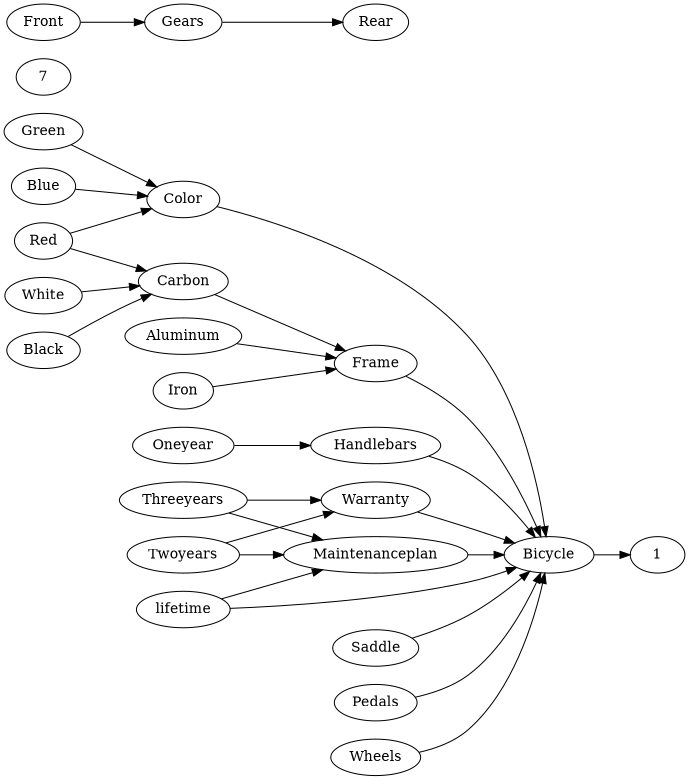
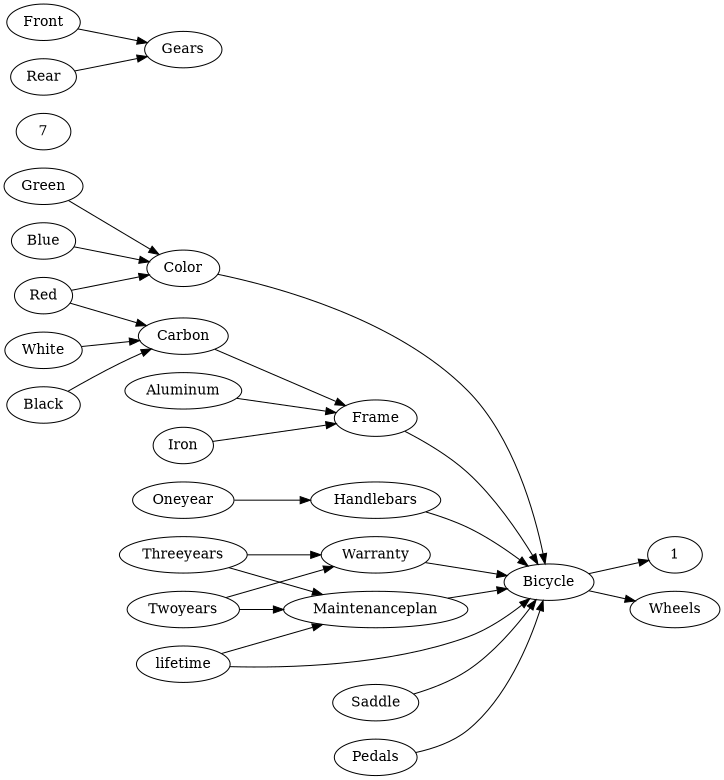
edge "Gears" -> "Rear": reversed
edge "Wheels" -> "Bicycle": reversed
